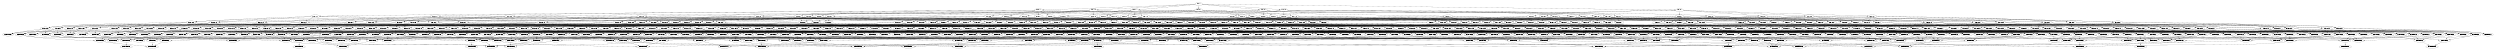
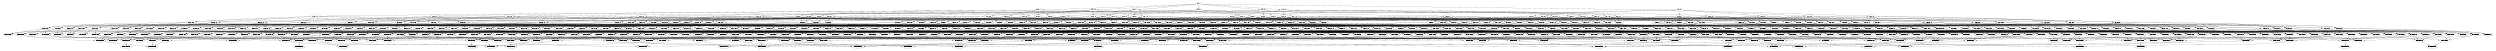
node "XXOOXO...": label "XXOOXO..." -> "OXOXOXOOX..."
